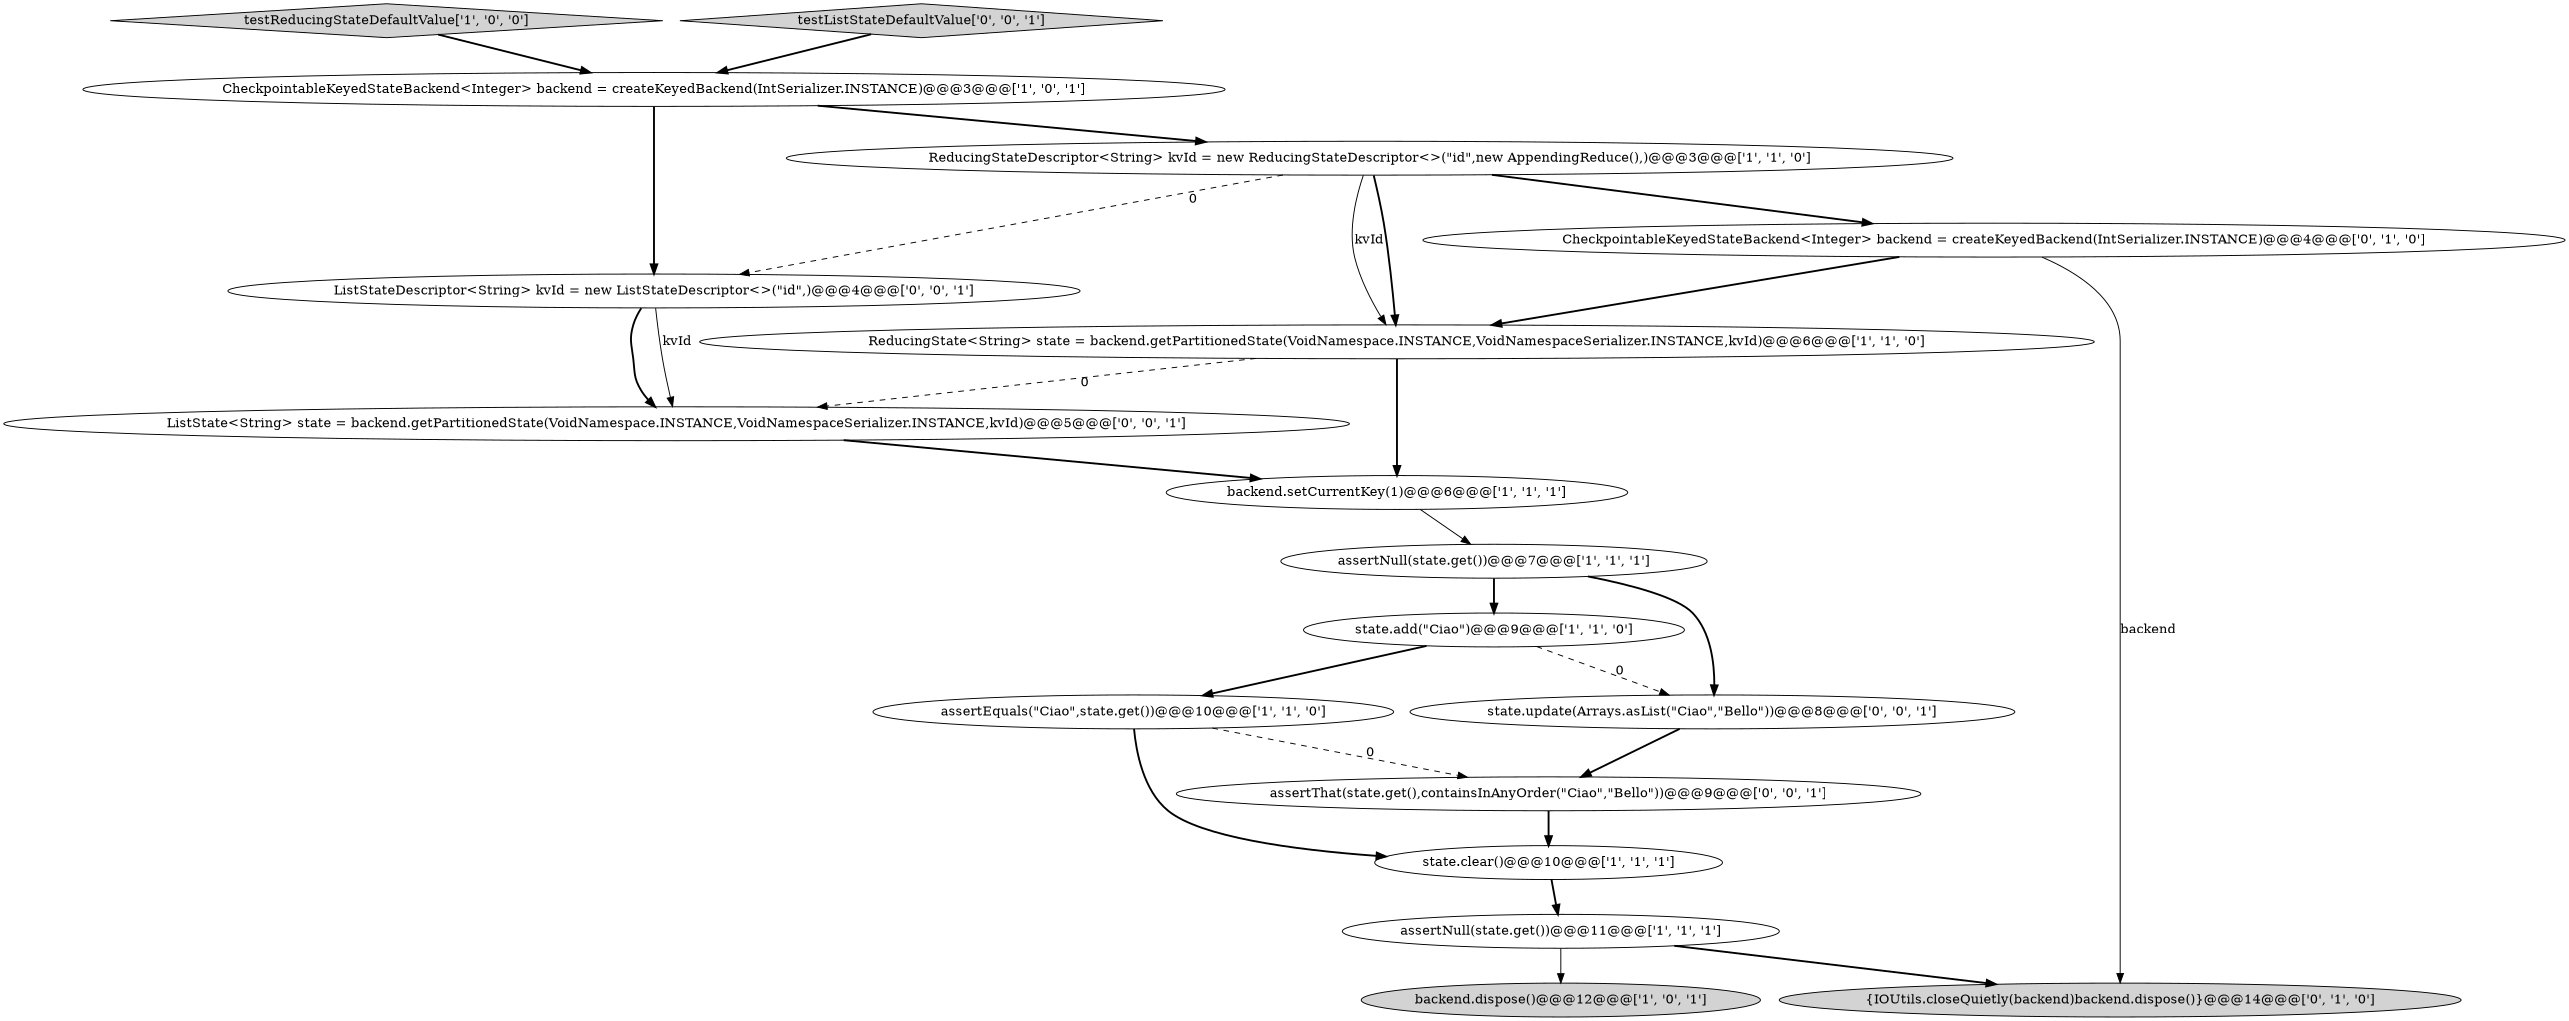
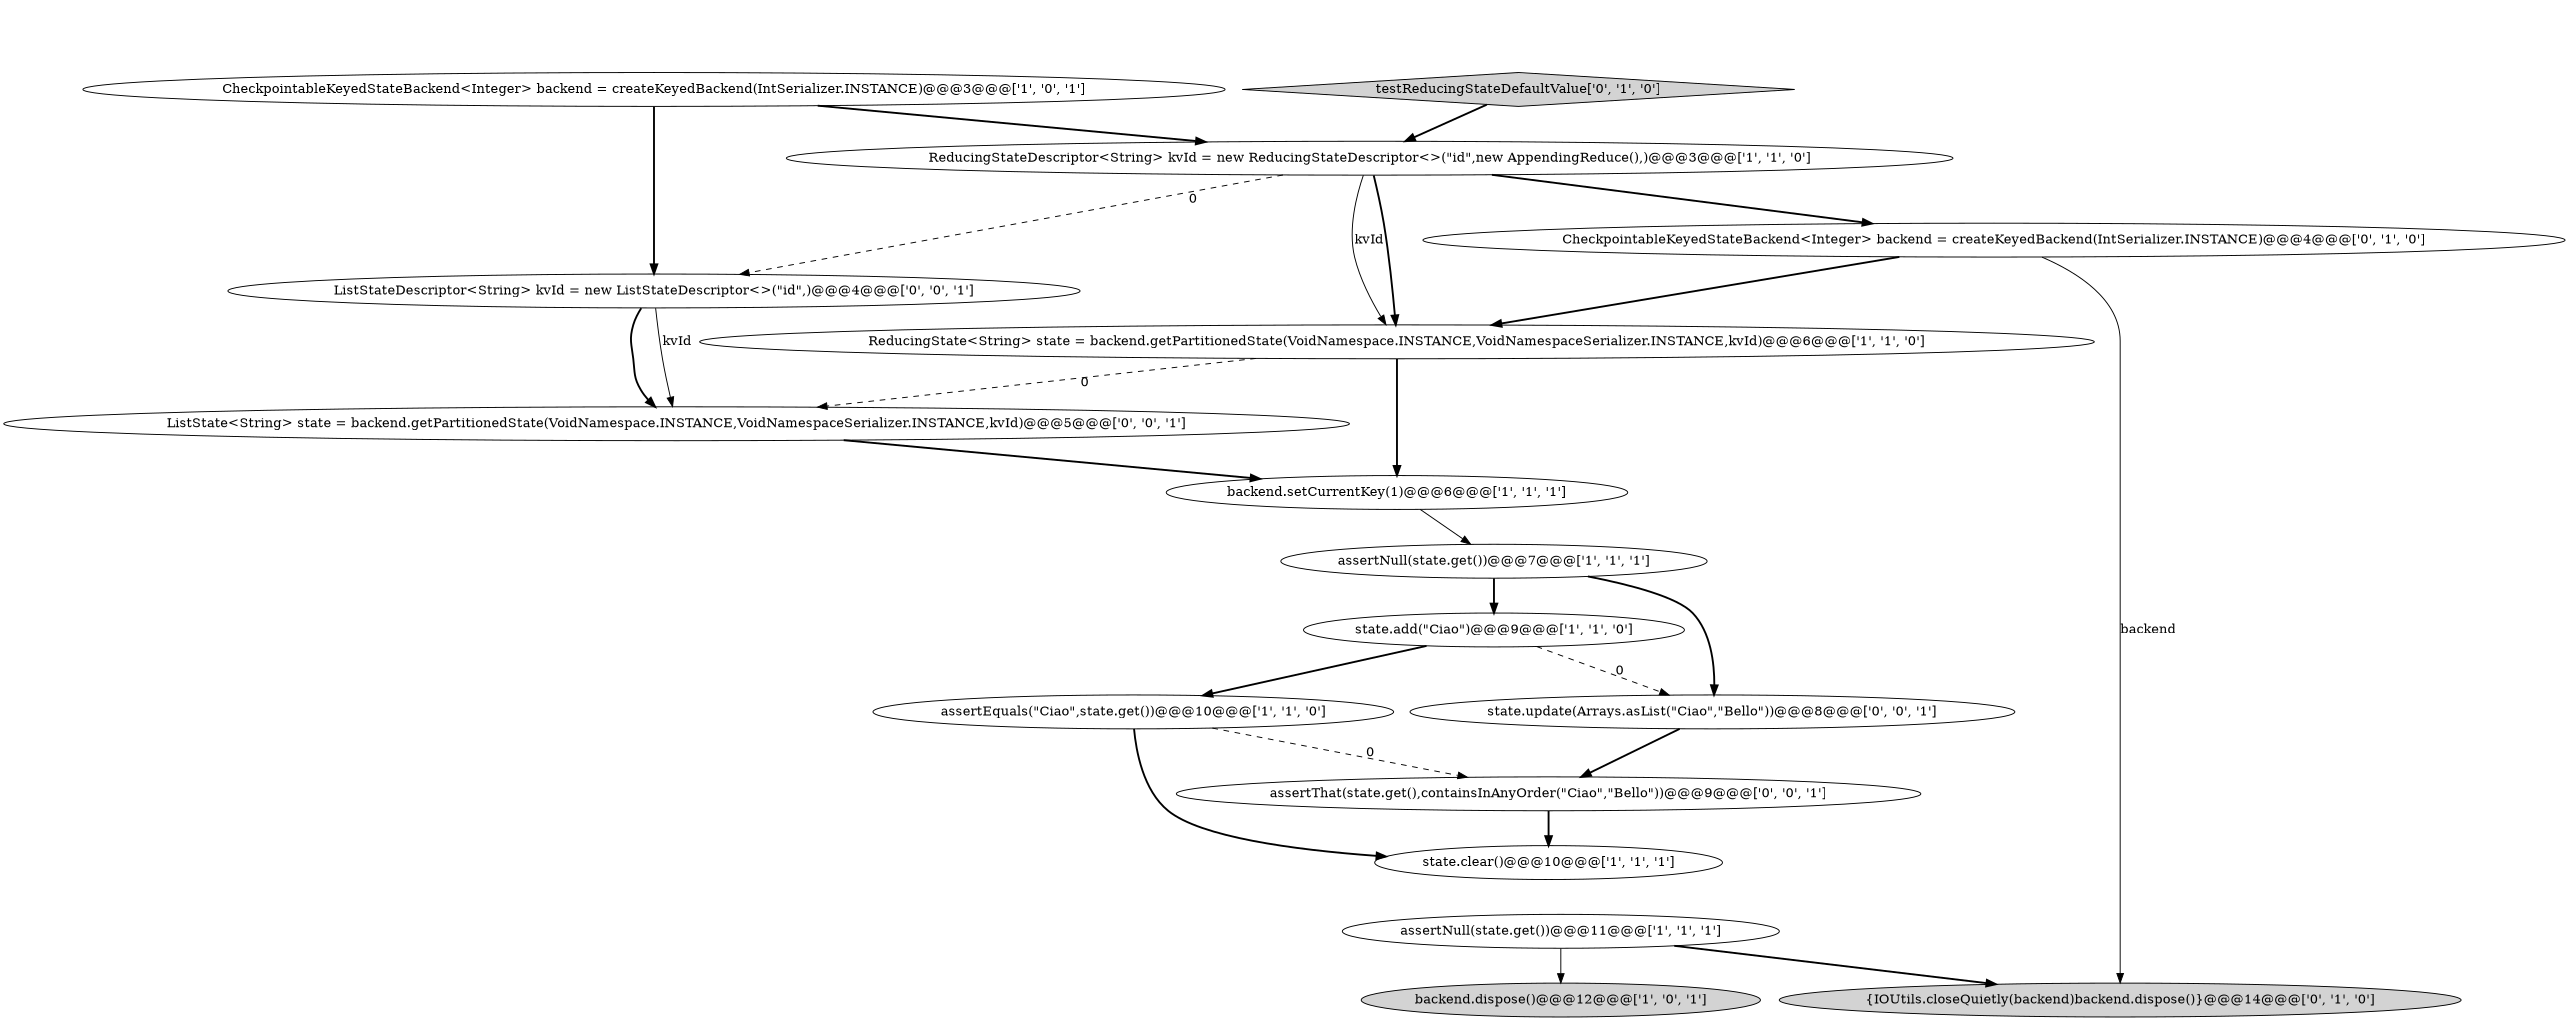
node "testReducingStateDefaultValue['1', '0', '0']": removed
node "testListStateDefaultValue['0', '0', '1']": removed
node "testReducingStateDefaultValue['0', '1', '0']": added
edge "state.clear()@@@10@@@['1', '1', '1']" -> "assertNull(state.get())@@@11@@@['1', '1', '1']": removed
